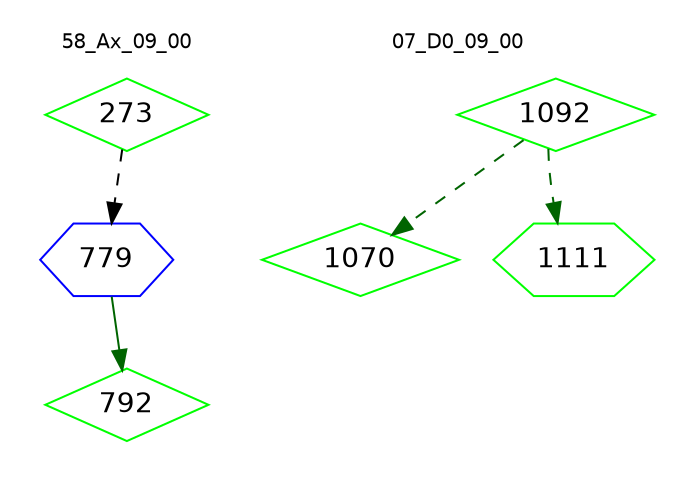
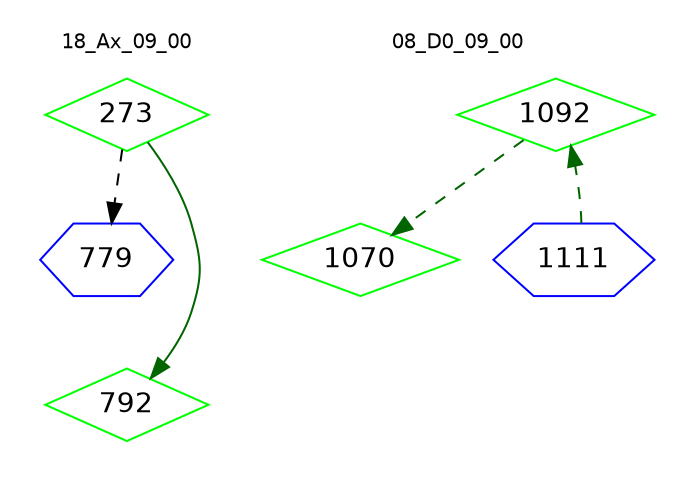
cluster "58_Ax_09_00": label "58_Ax_09_00" -> "18_Ax_09_00"
cluster "07_D0_09_00": label "07_D0_09_00" -> "08_D0_09_00"
edge "1092" -> "1111": reversed
node "1111": color green -> blue
edge "779" -> "792": now "273" -> "792"
